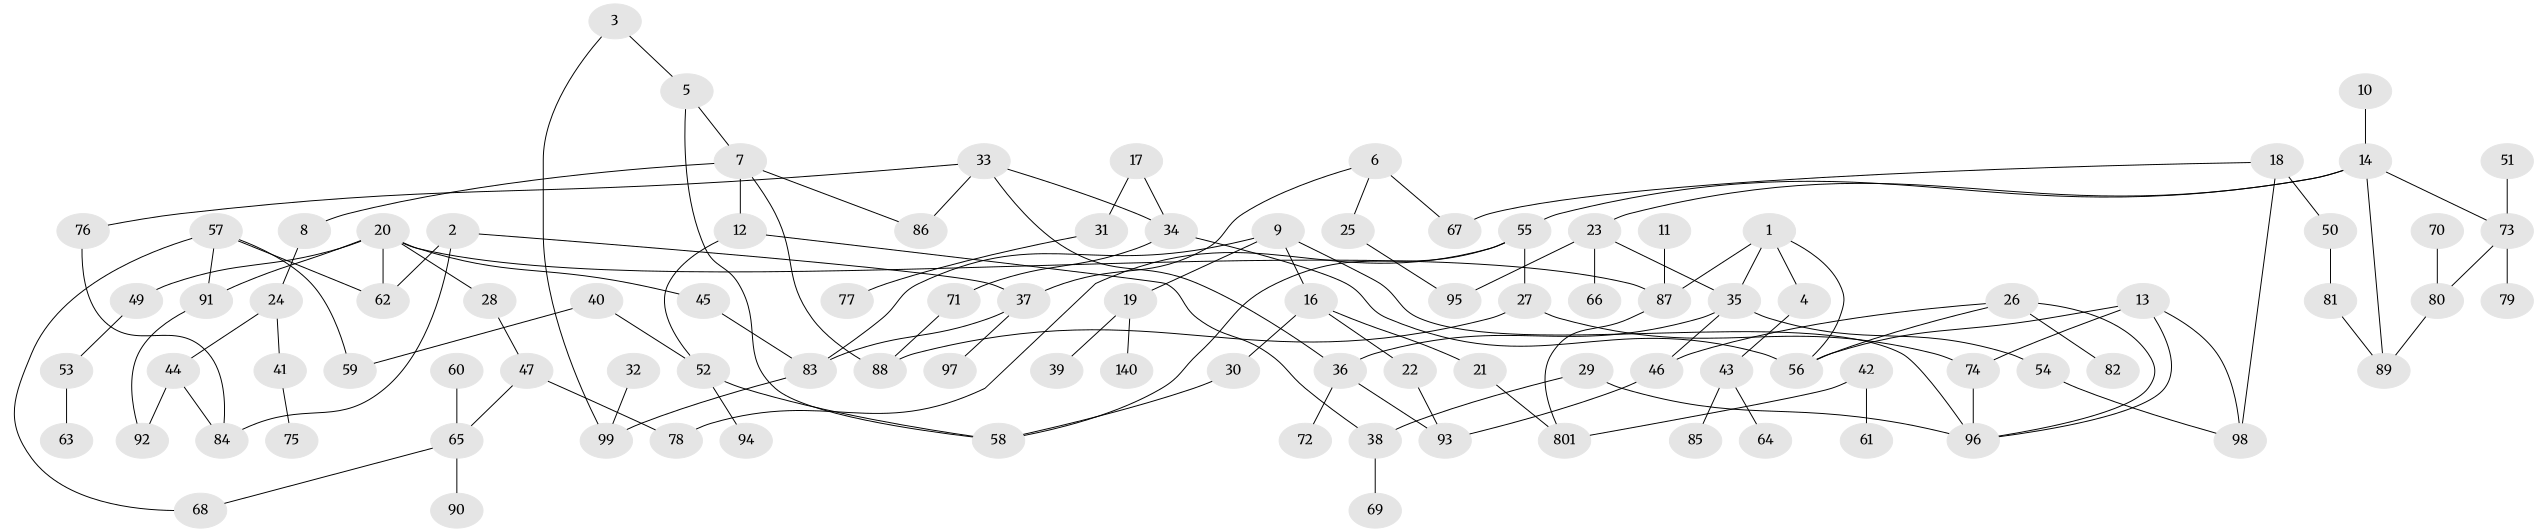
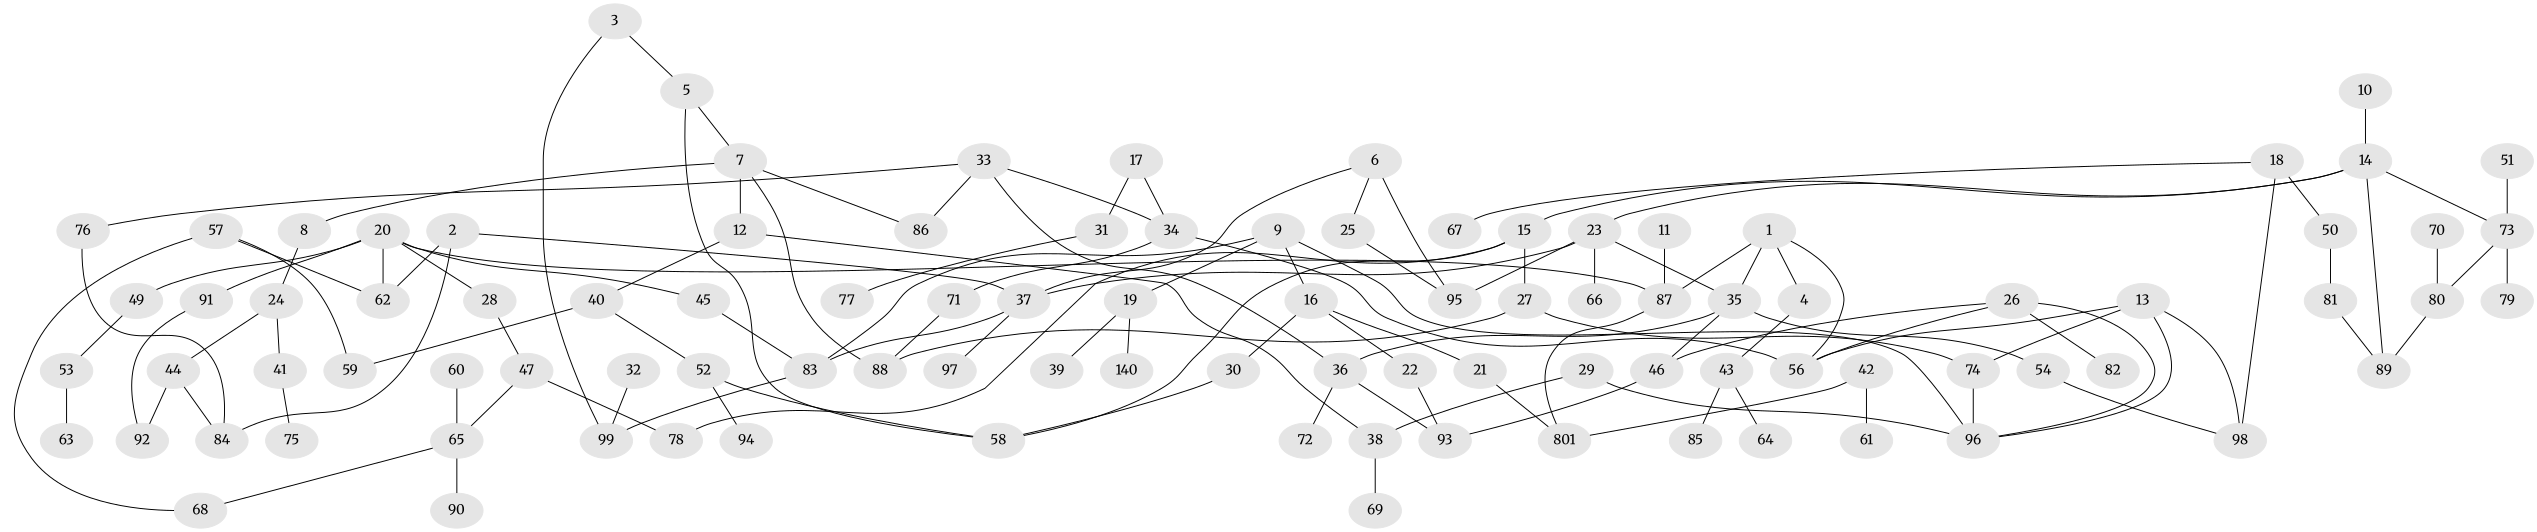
edge "6" -- "67": now "6" -- "95"
node "55": label "55" -> "15"
edge "57" -- "91": removed
edge "23" -- "37": added
edge "12" -- "52": now "12" -- "40"
